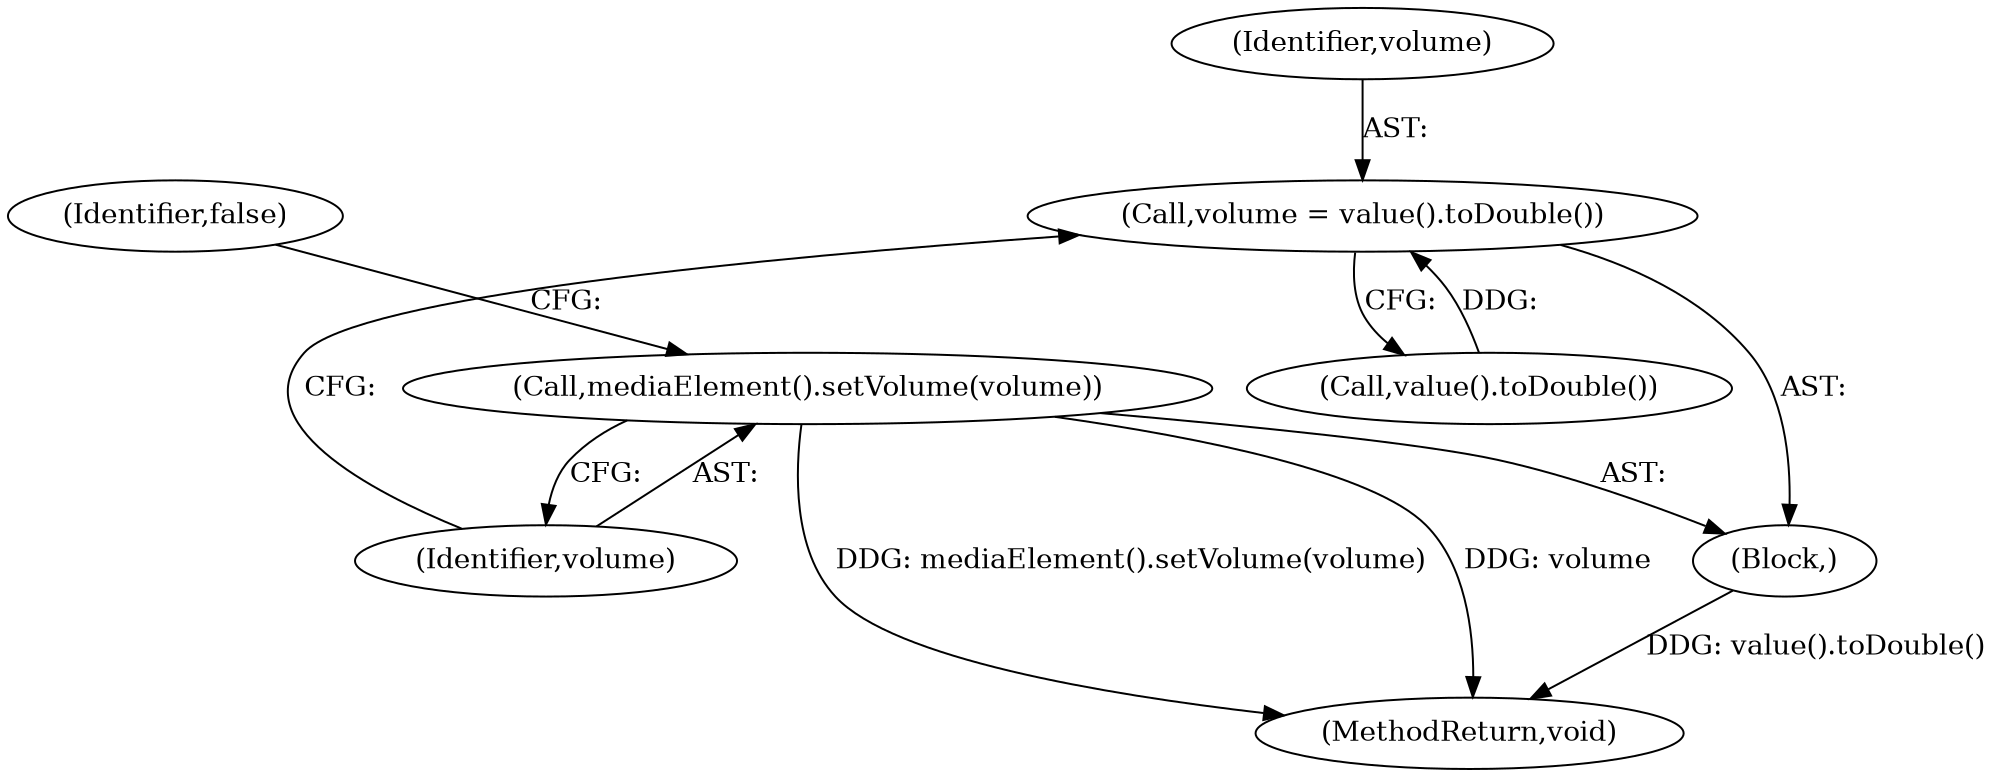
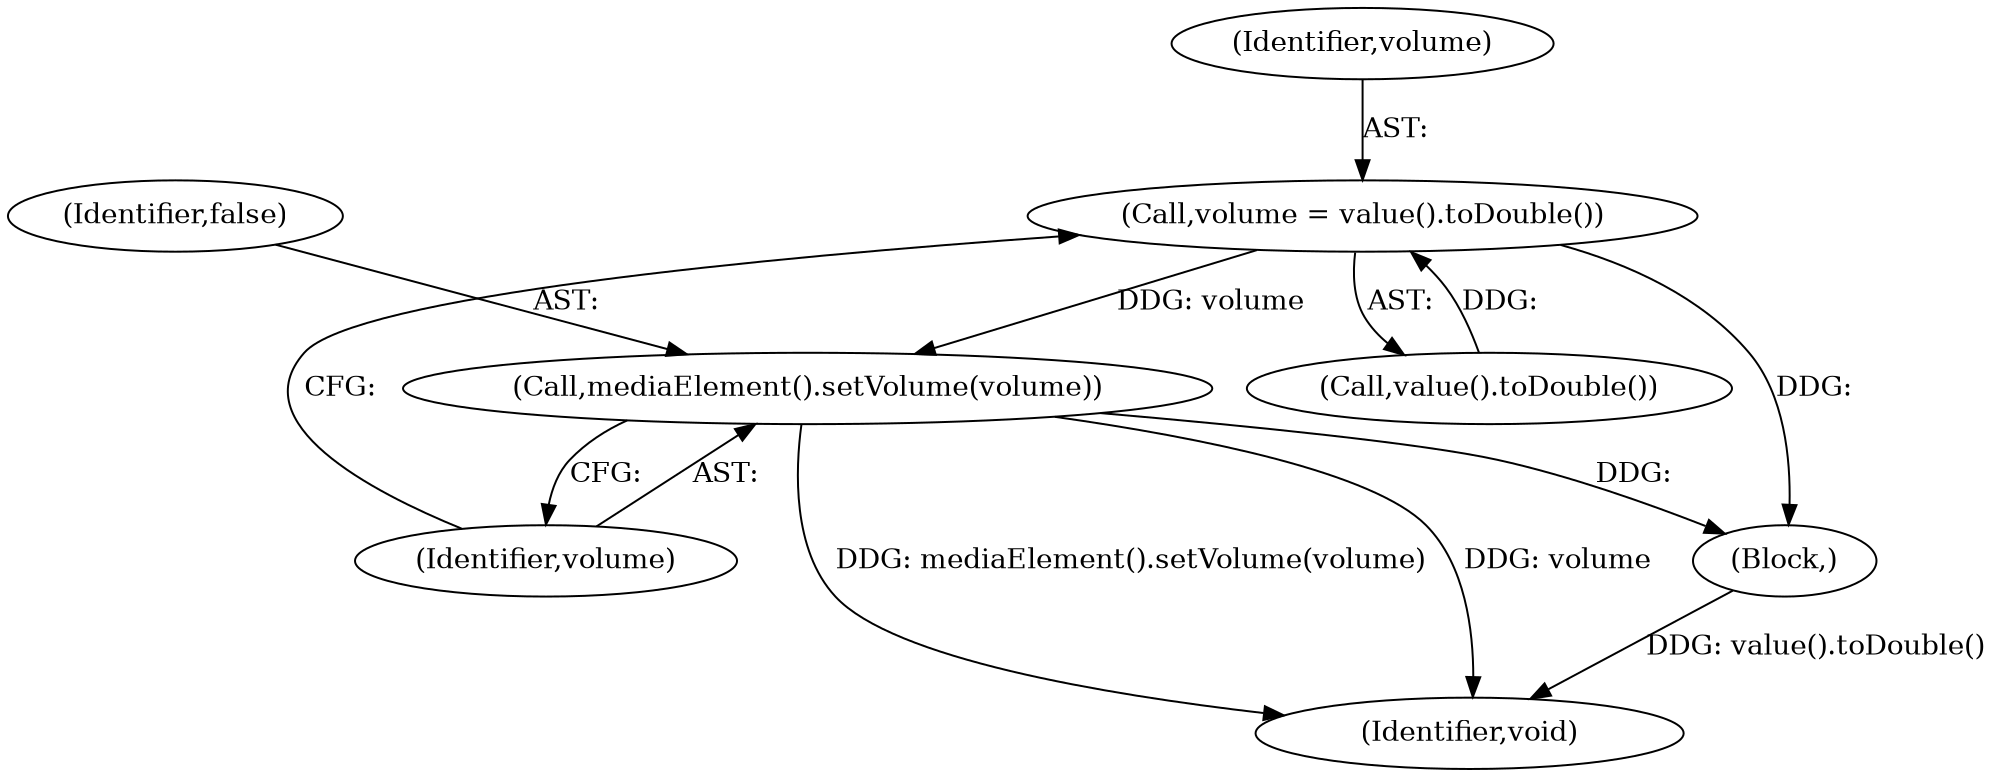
edge "(Call,volume = value().toDouble())" -> "(Call,mediaElement().setVolume(volume))": added, label "DDG: volume"
edge "(Identifier,false)" -> "(Call,mediaElement().setVolume(volume))": label "CFG: " -> "AST: "
edge "(Call,volume = value().toDouble())" -> "(Call,value().toDouble())": label "CFG: " -> "AST: "
edge "(Call,volume = value().toDouble())" -> "(Block,)": label "AST: " -> "DDG: "
edge "(Call,mediaElement().setVolume(volume))" -> "(Block,)": label "AST: " -> "DDG: "
node "(MethodReturn,void)": label "(MethodReturn,void)" -> "(Identifier,void)"
